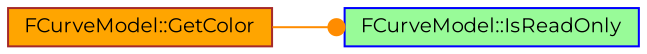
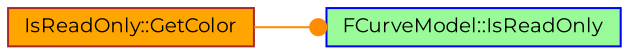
node "FCurveModel::GetColor": label "FCurveModel::GetColor" -> "IsReadOnly::GetColor"
